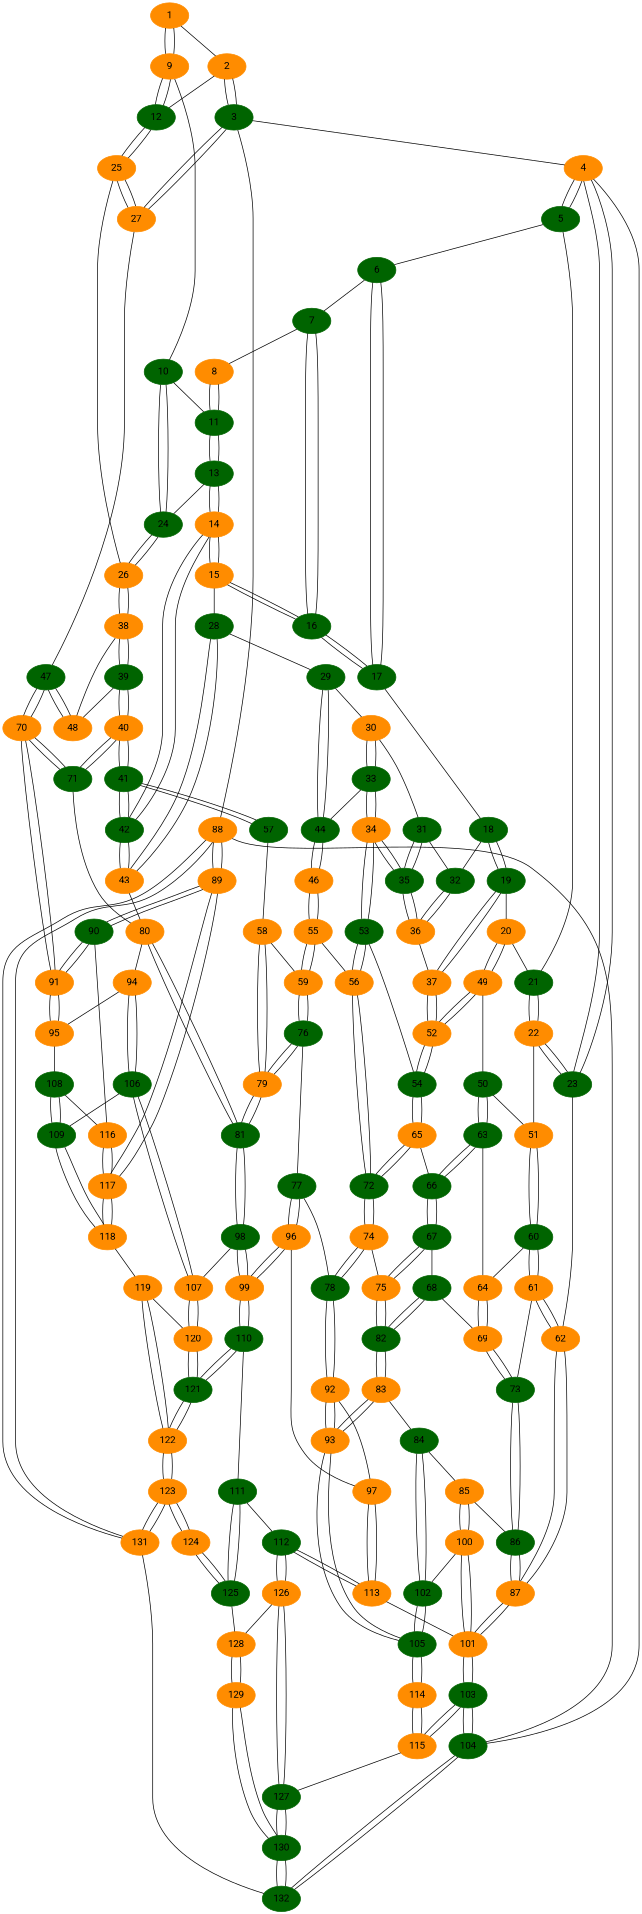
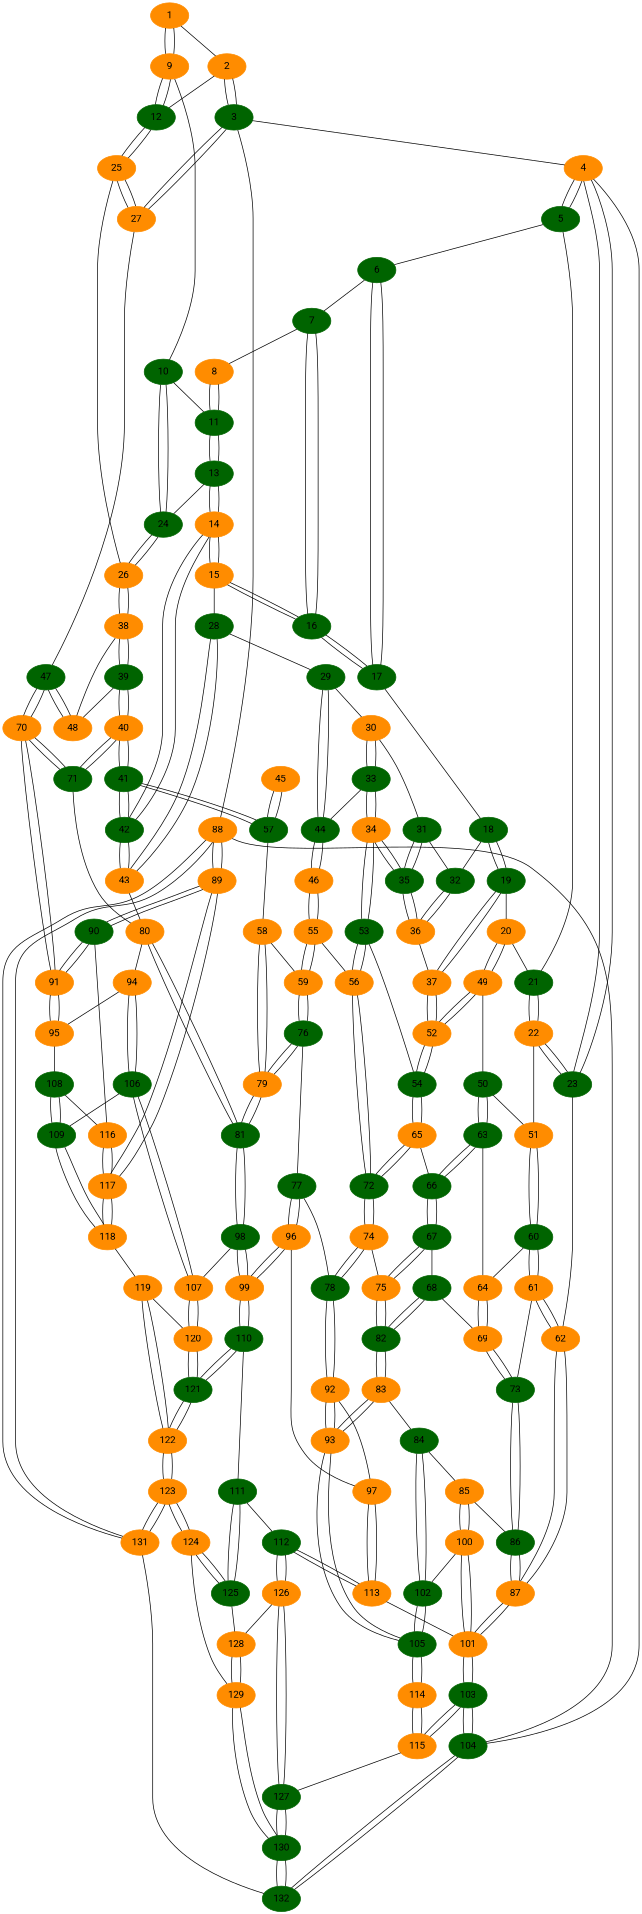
node "45": added
edge "124" -- "129": added
